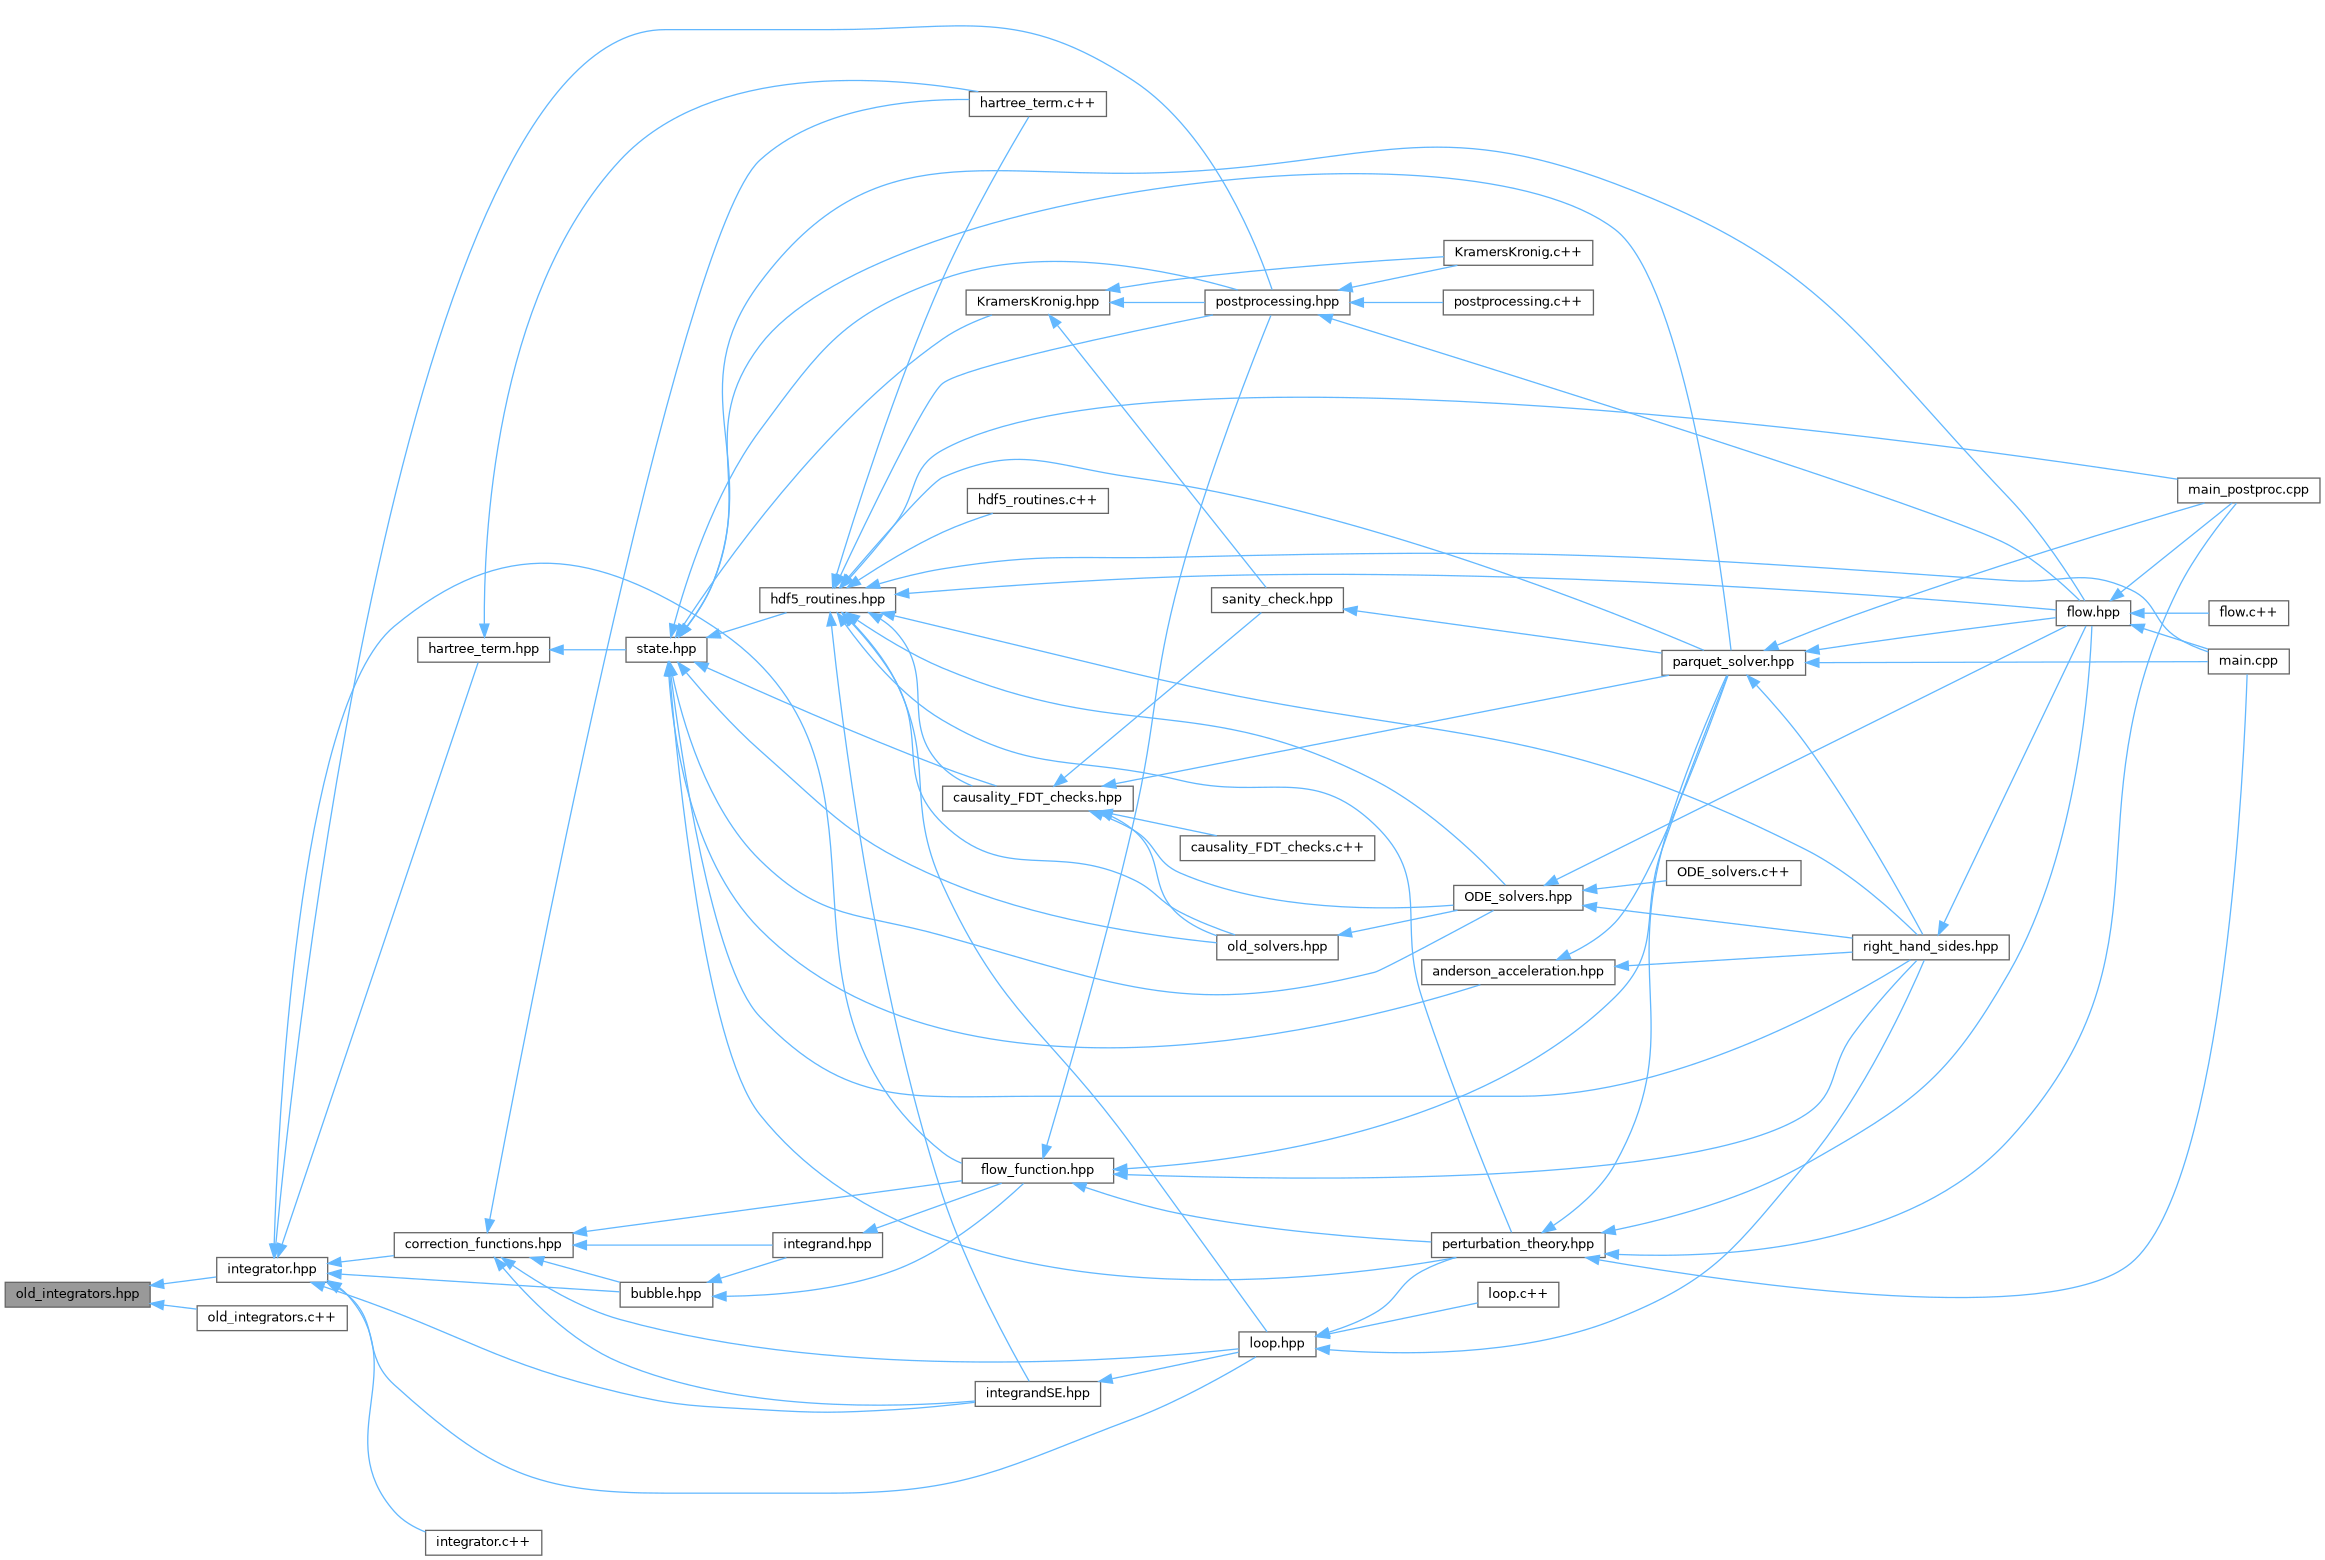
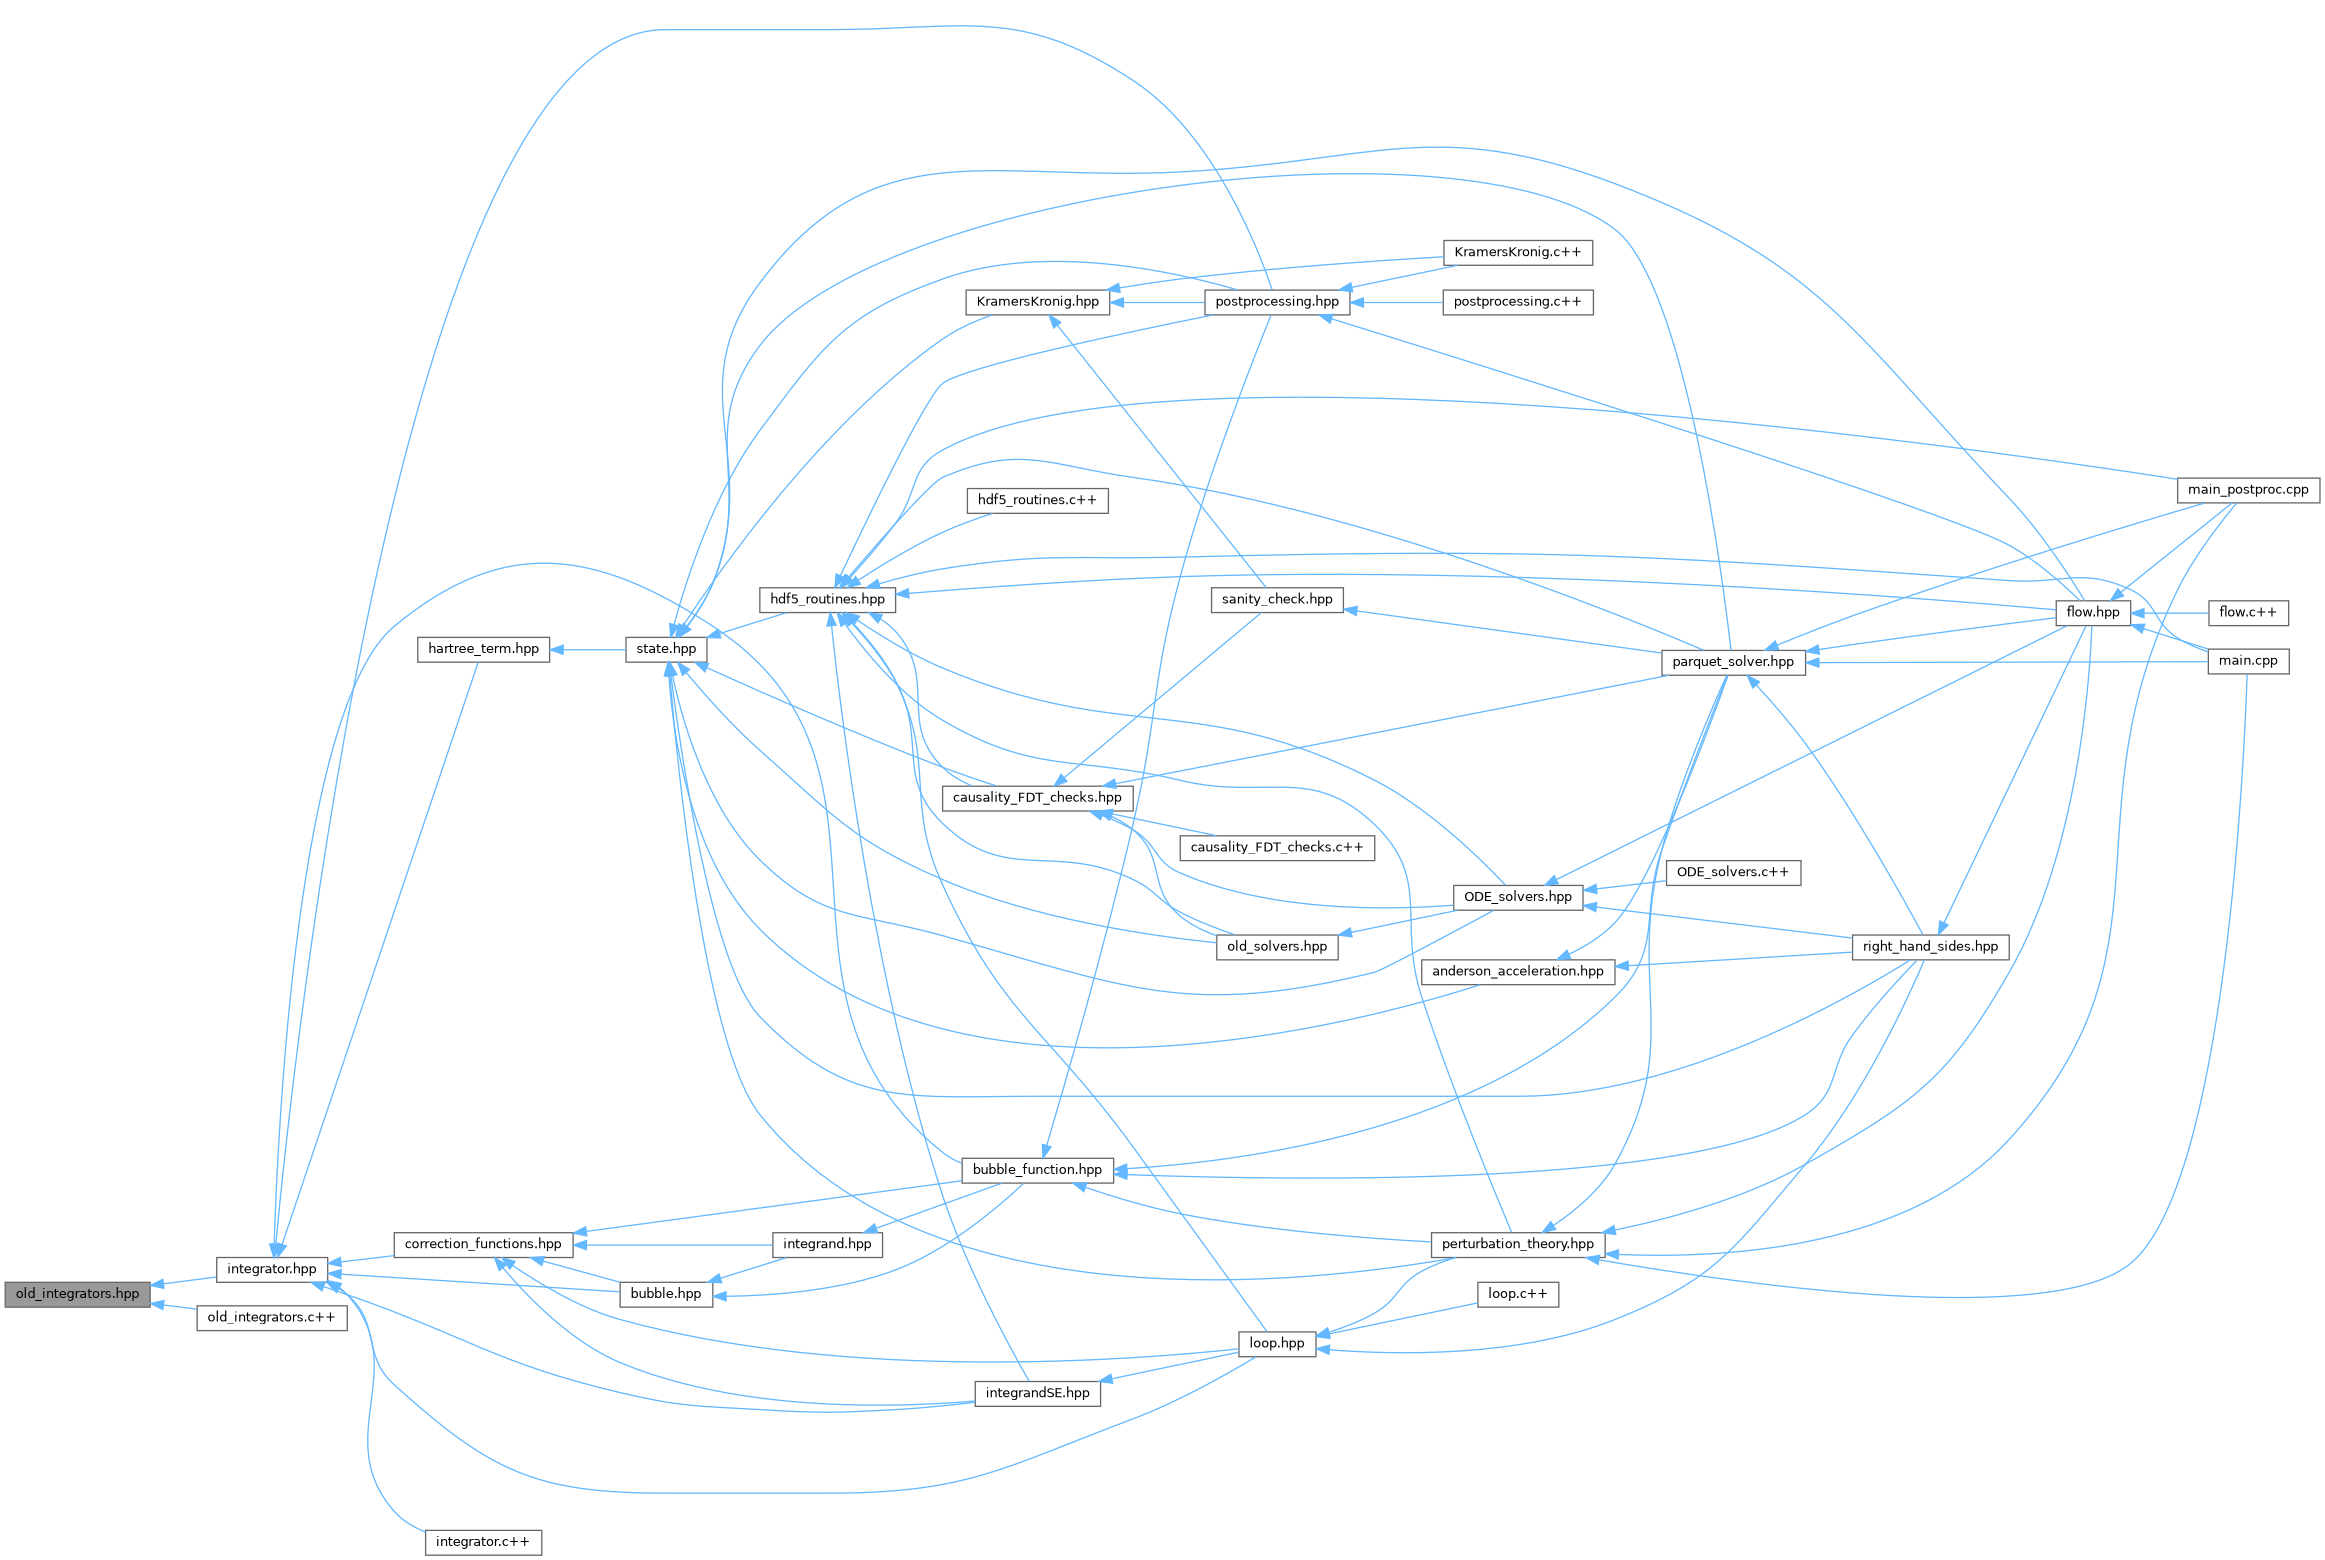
node "hartree_term.c++": removed
edge "right_hand_sides.hpp" -> "hdf5_routines.hpp": removed
node "flow_function.hpp": label "flow_function.hpp" -> "bubble_function.hpp"
